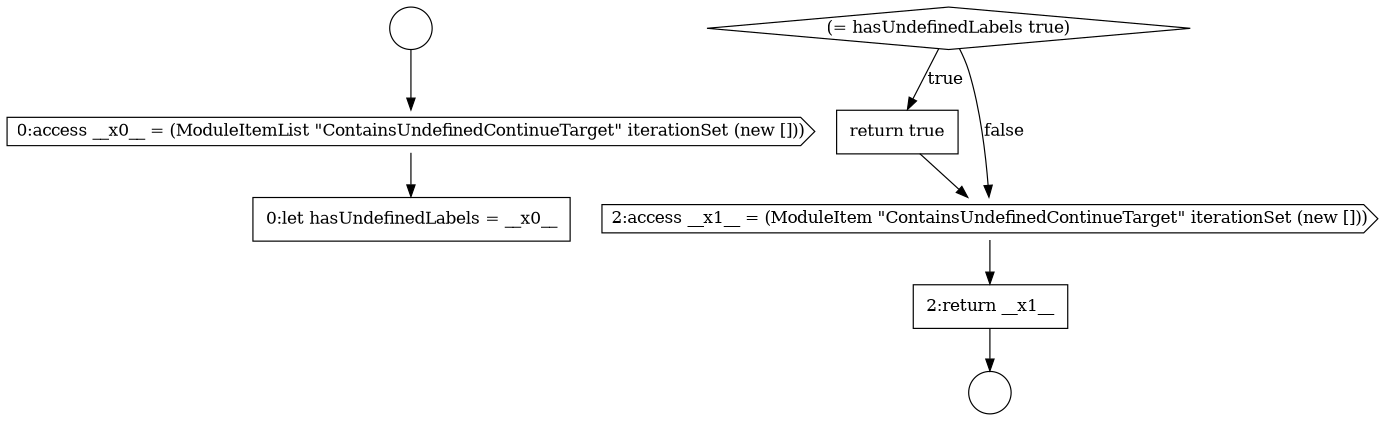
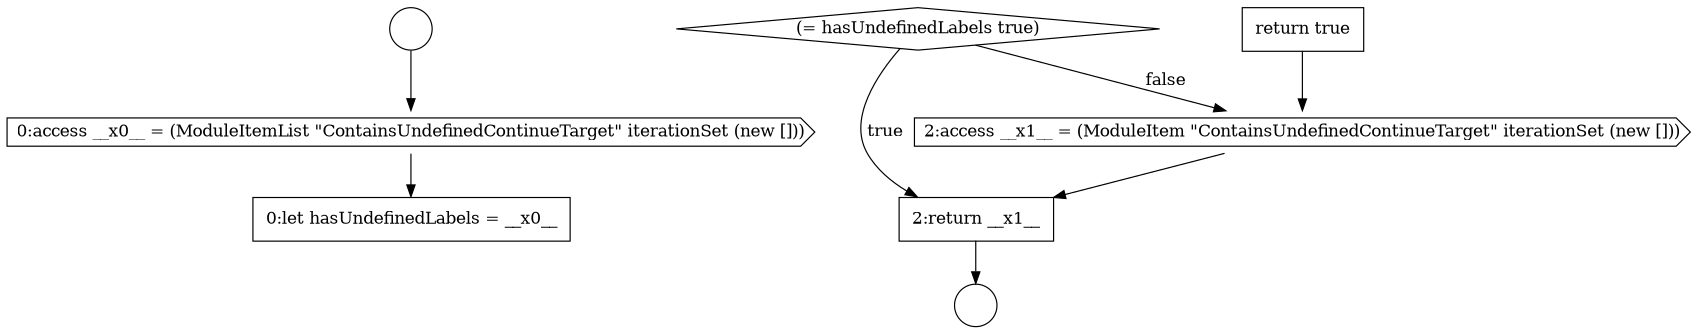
edge "(= hasUndefinedLabels true)" -> "return true": now "(= hasUndefinedLabels true)" -> "2:return __x1__"
